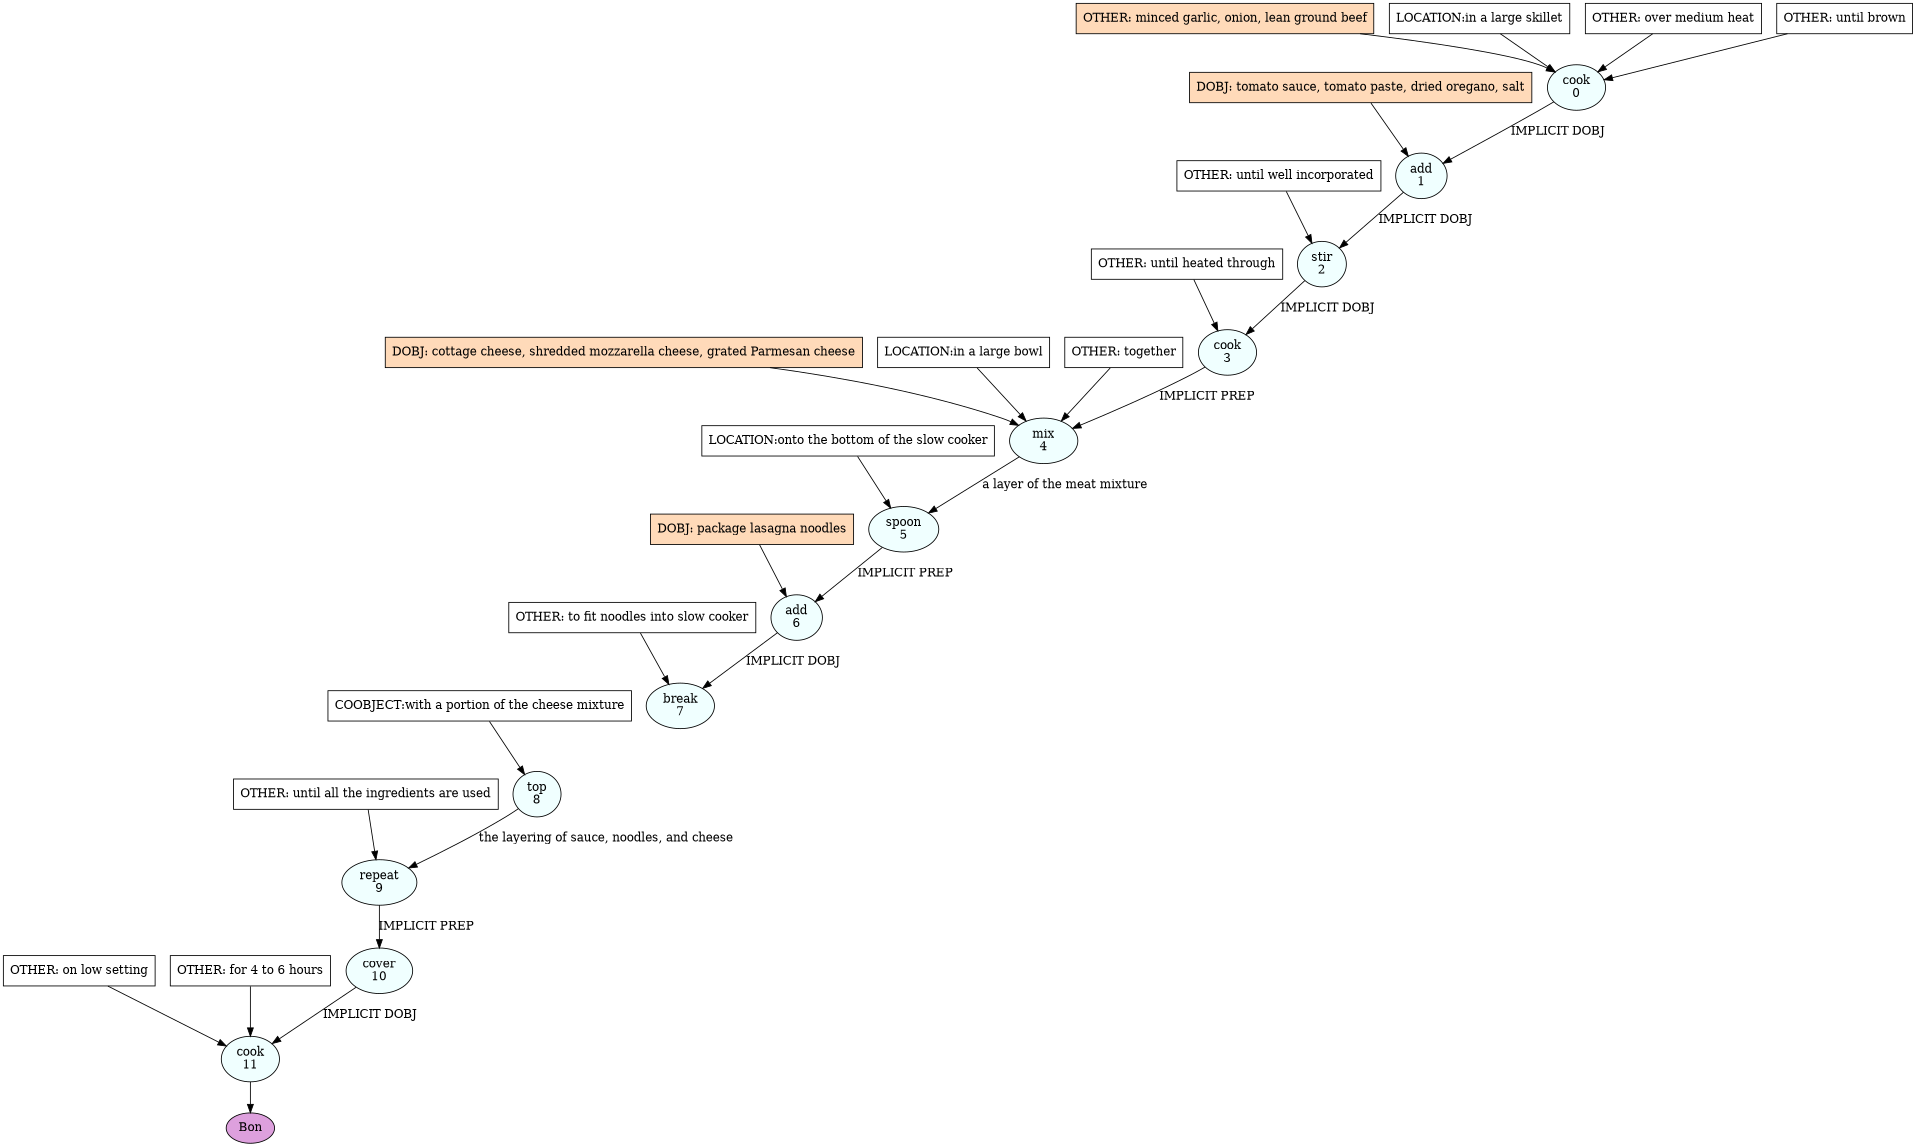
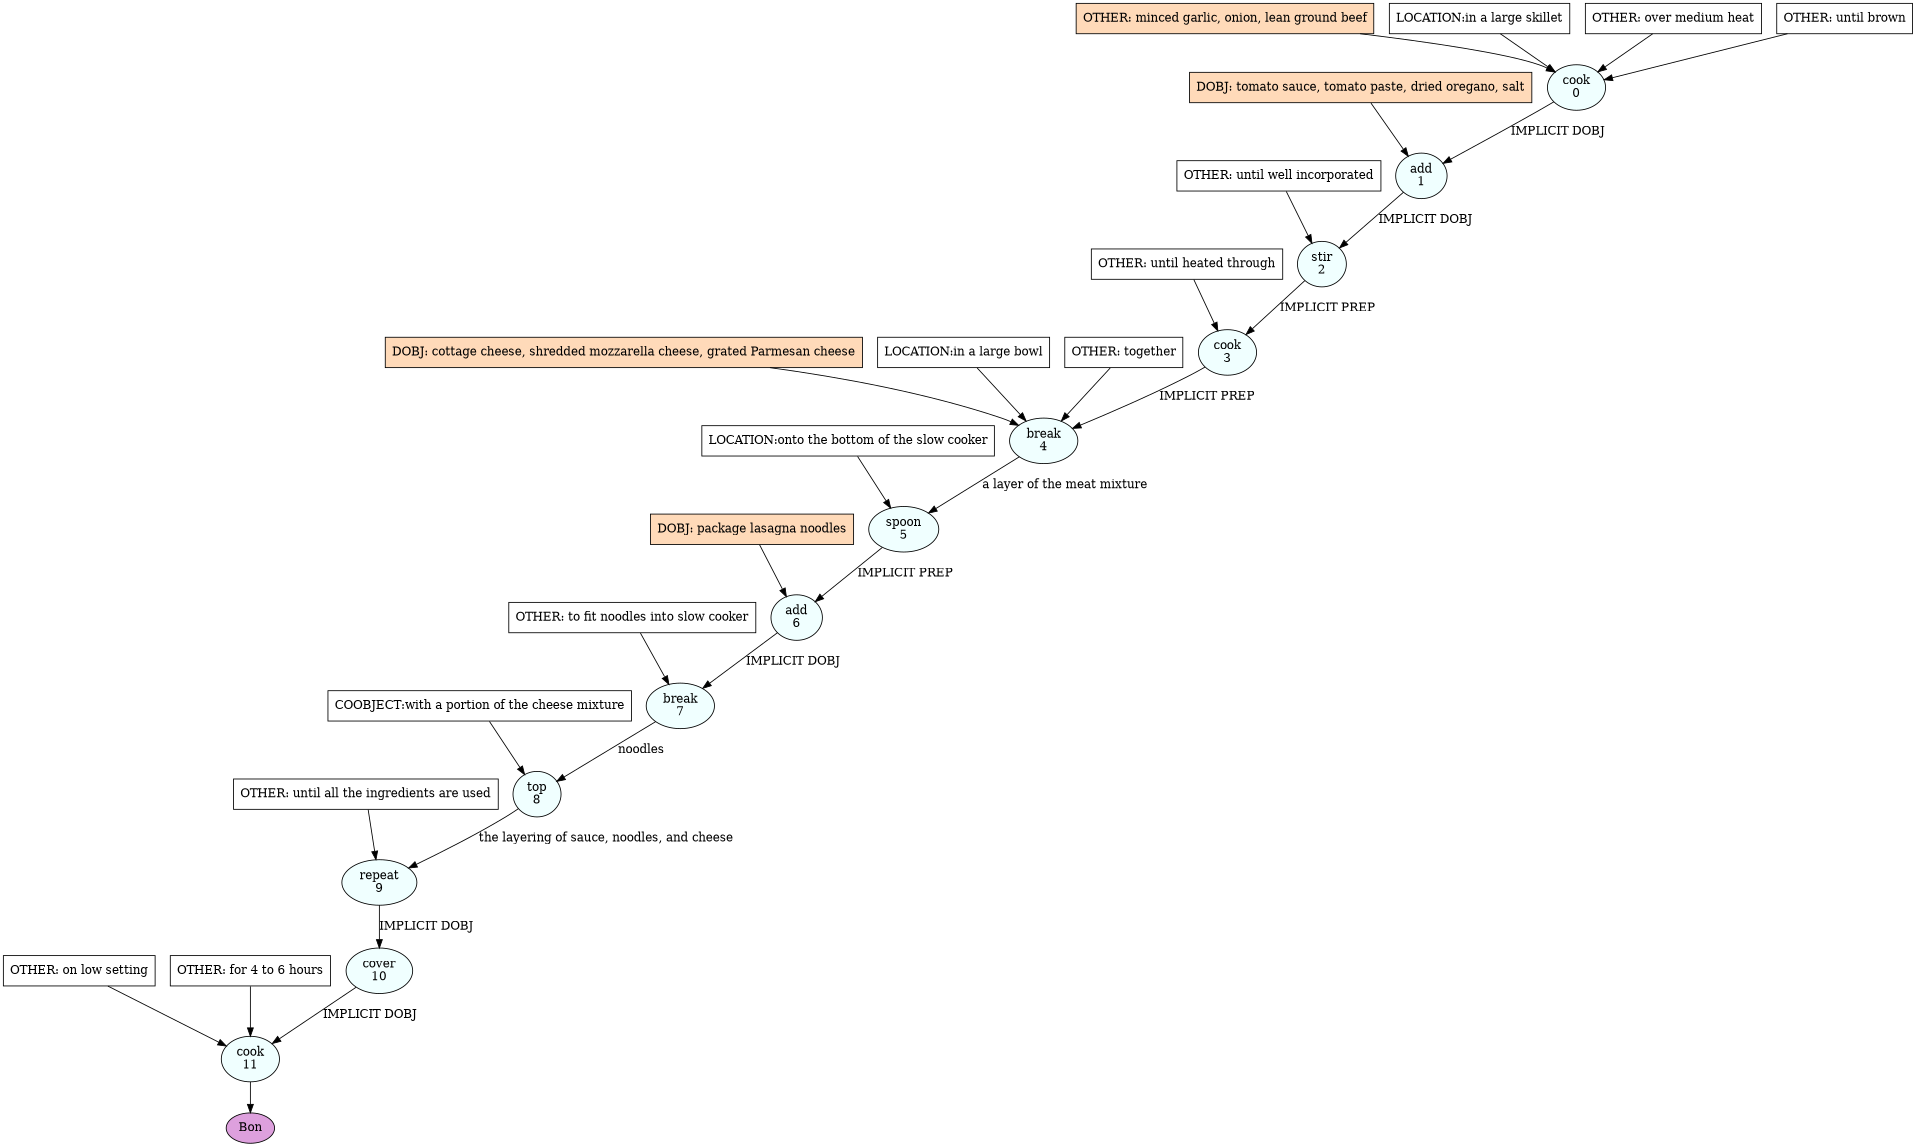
edge "stir 2" -> "cook 3": label "IMPLICIT DOBJ" -> "IMPLICIT PREP"
node "mix 4": label "mix 4" -> "break 4"
edge "break 7" -> "top 8": added, label "noodles"
edge "repeat 9" -> "cover 10": label "IMPLICIT PREP" -> "IMPLICIT DOBJ"
